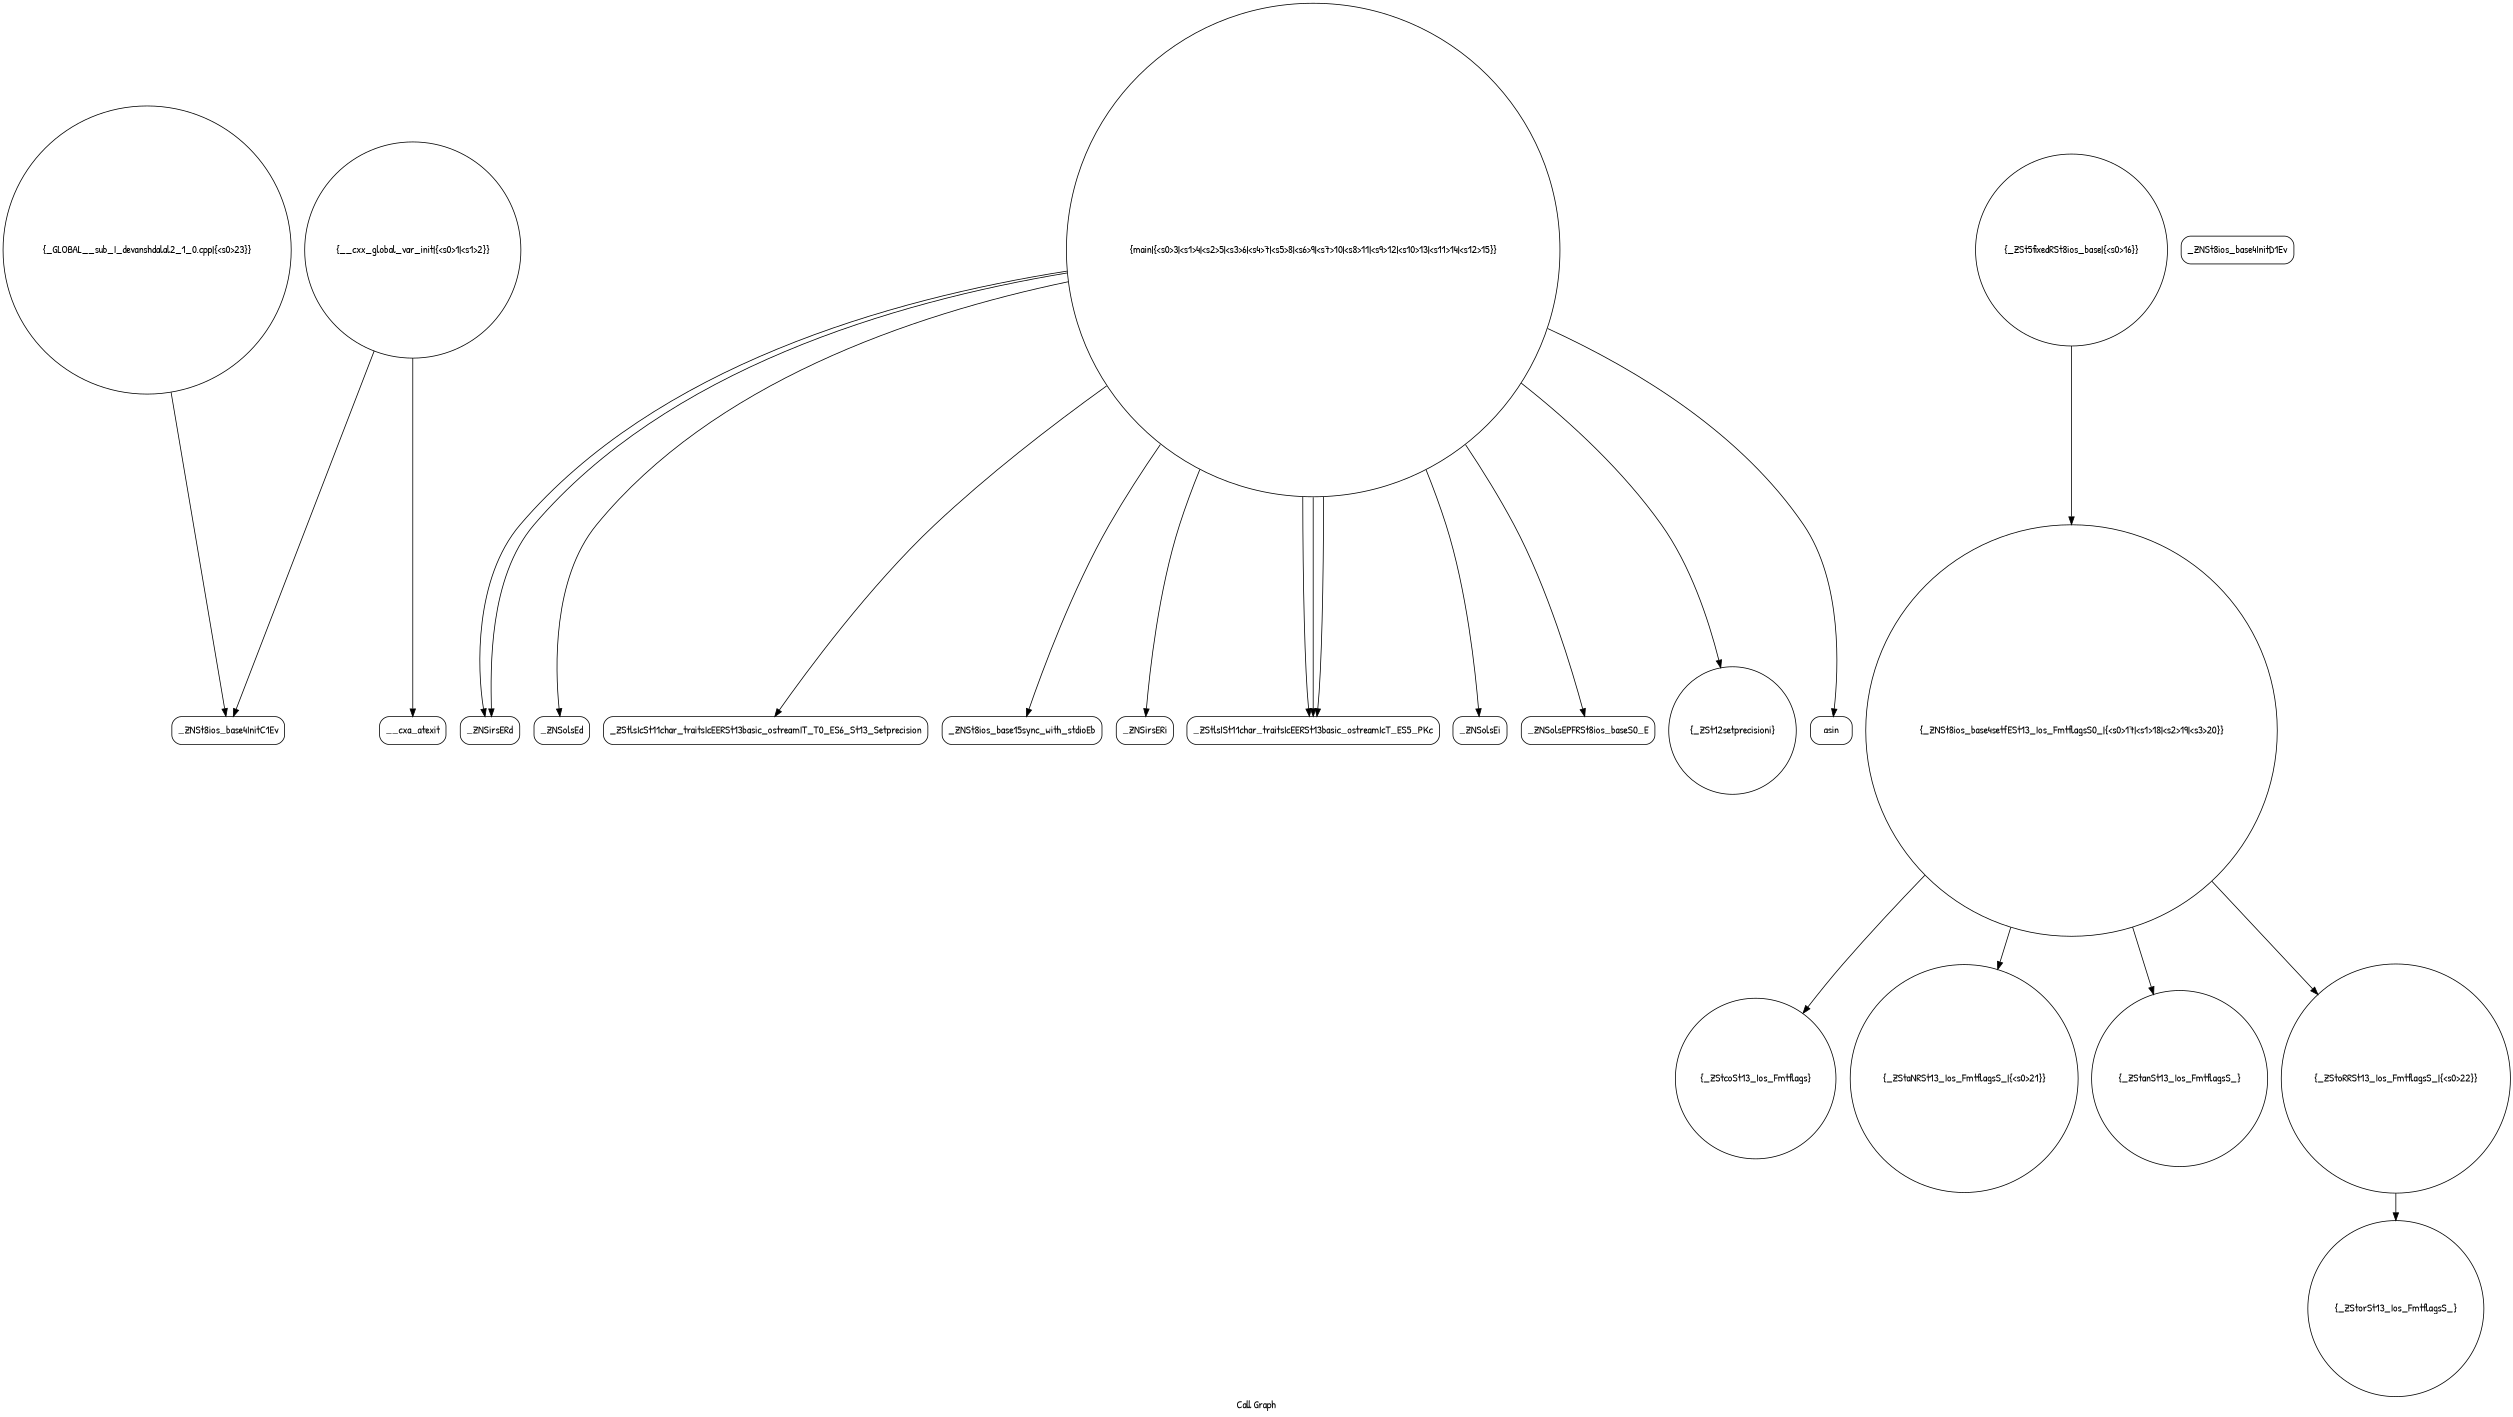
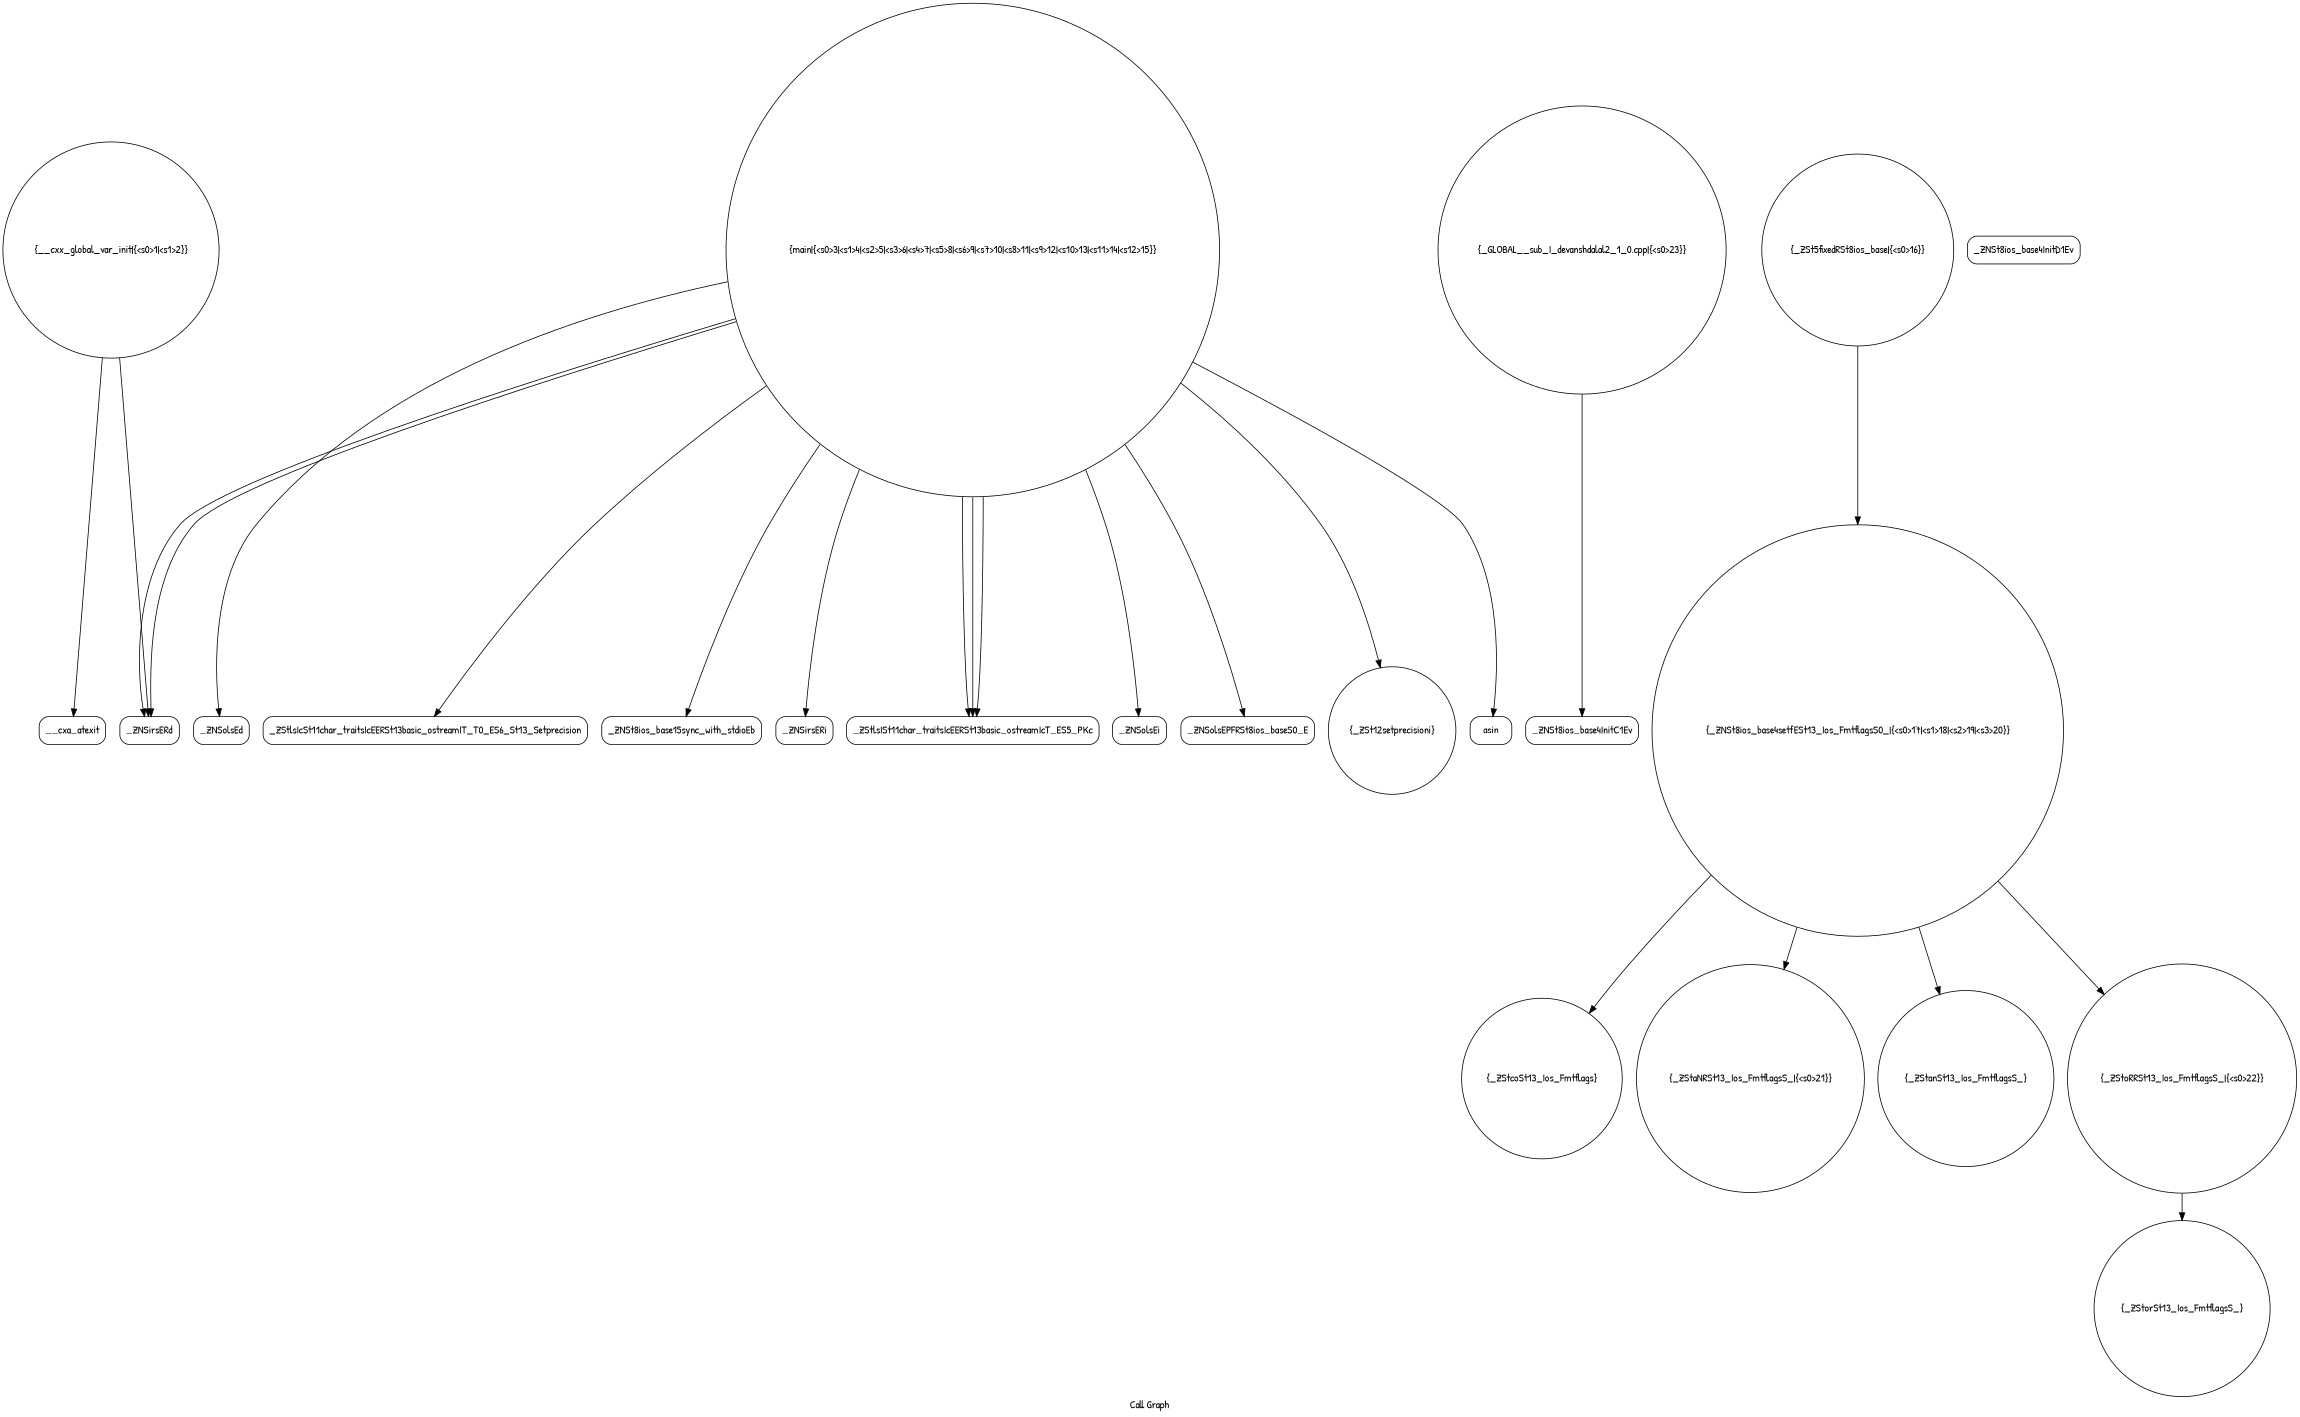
edge "{__cxx_global_var_init|{<s0>1|<s1>2}}" -> "_ZNSt8ios_base4InitC1Ev": now "{__cxx_global_var_init|{<s0>1|<s1>2}}" -> "_ZNSirsERd"
